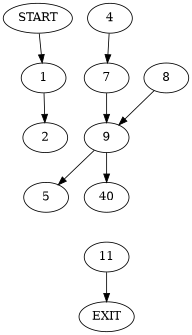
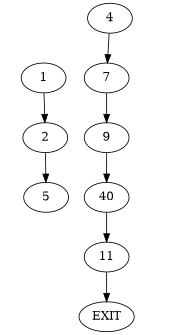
node "START": removed
node "8": removed
edge "9" -> "5": now "2" -> "5"
edge "40" -> "11": added
